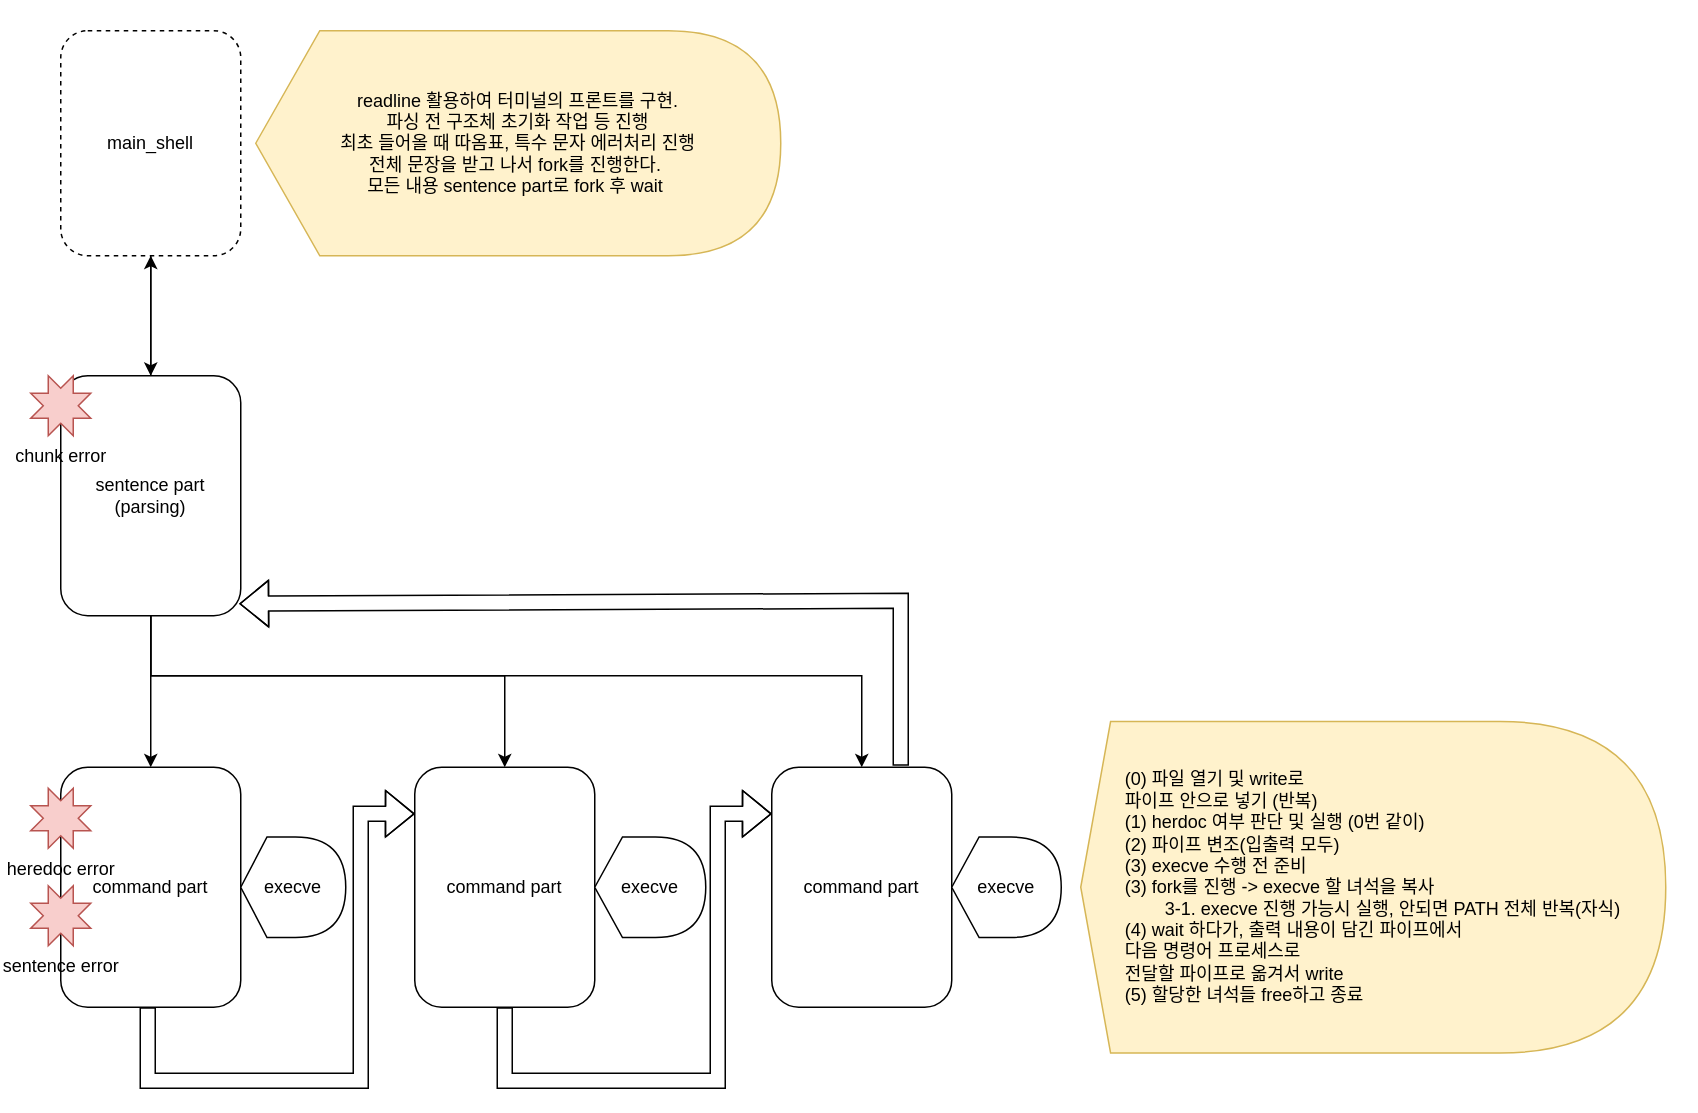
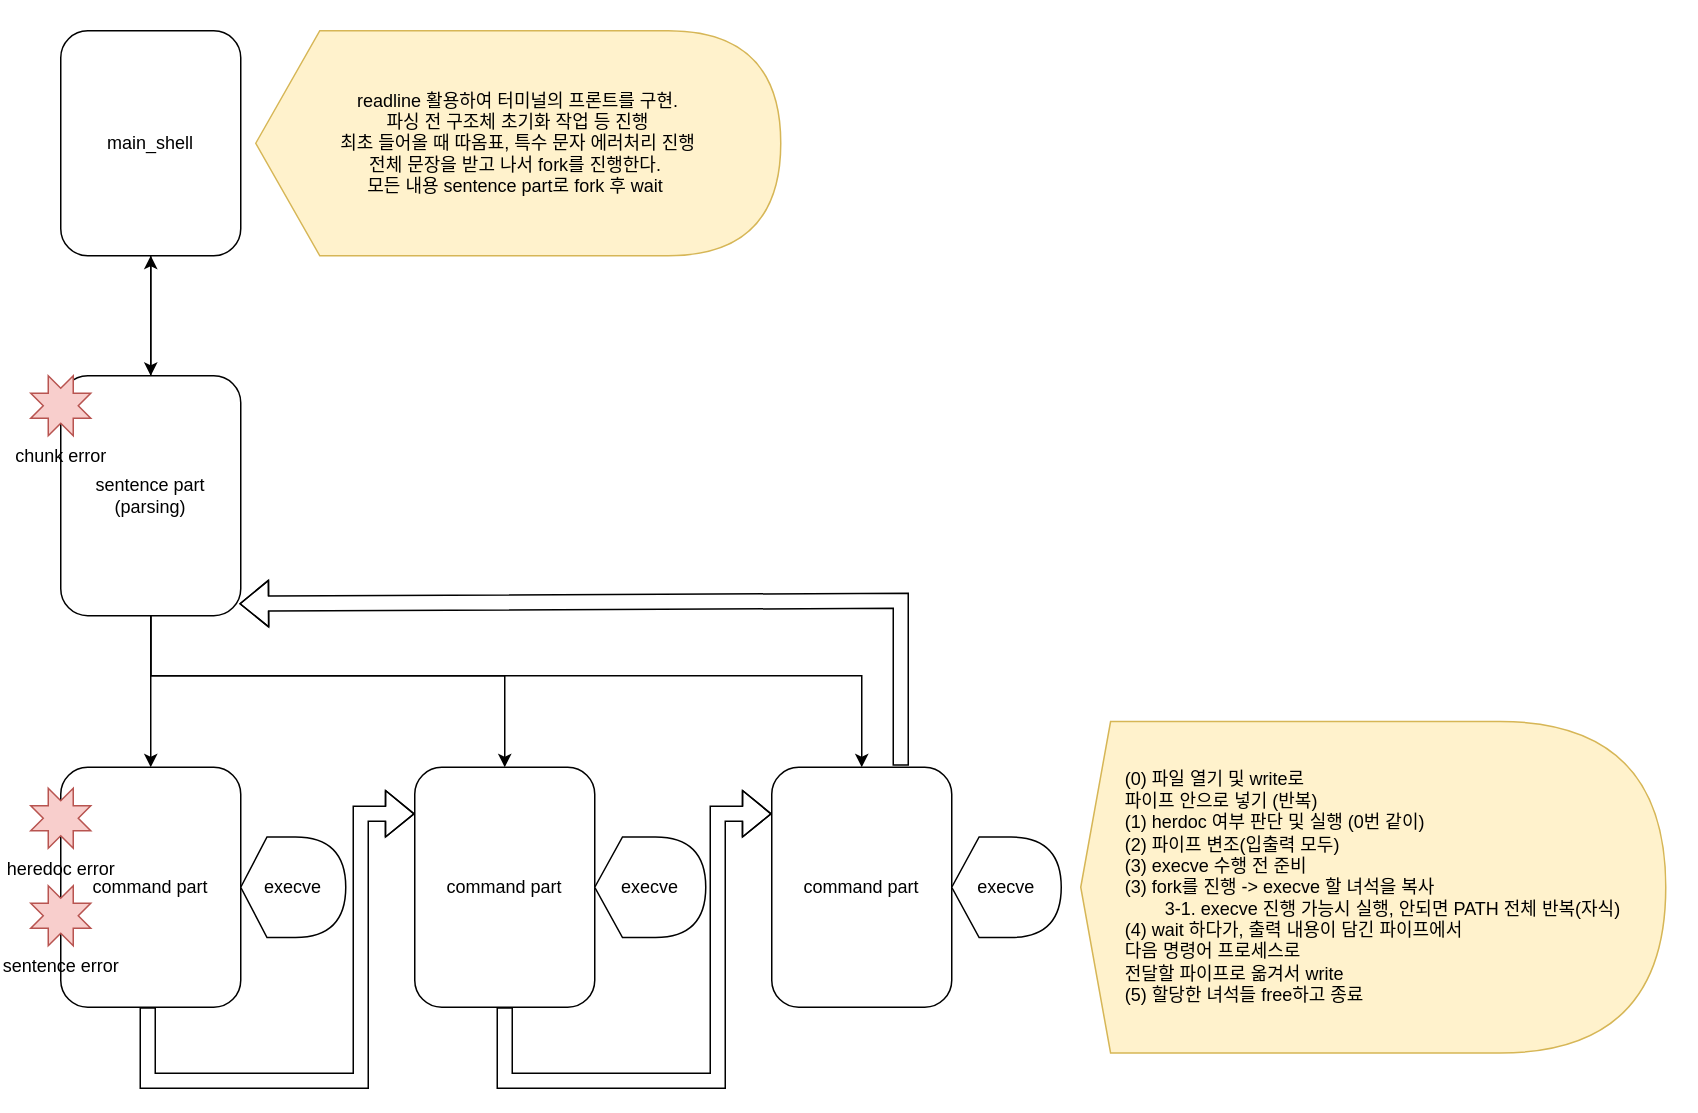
node "main_shell": style dashed -> solid
